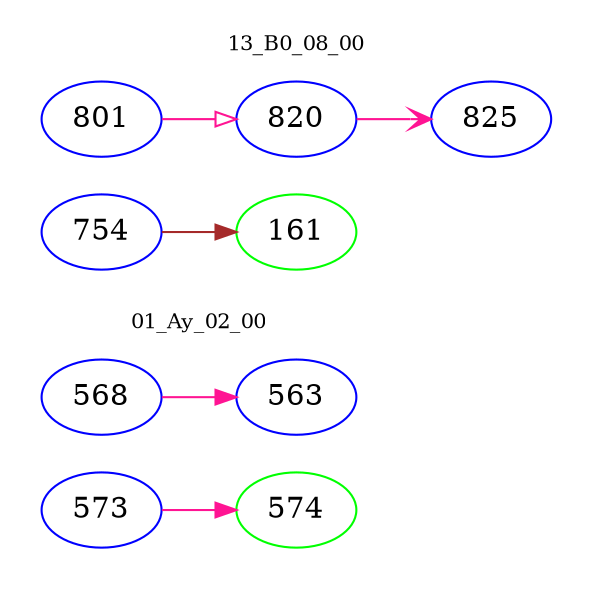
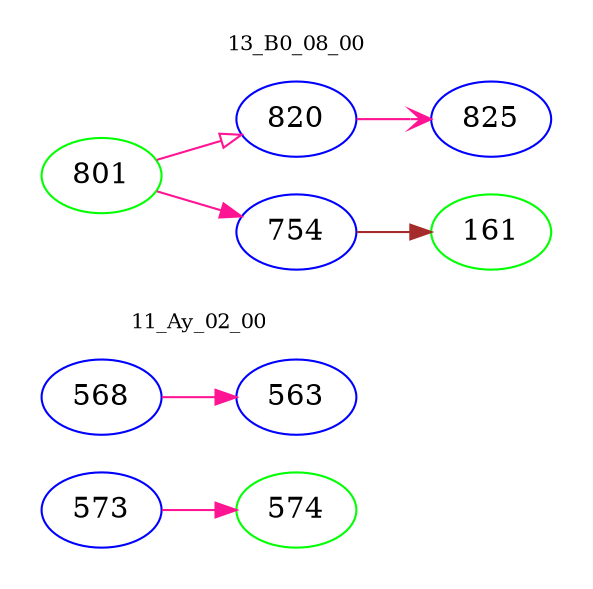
node "801": color blue -> green
edge "801" -> "754": added
cluster "01_Ay_02_00": label "01_Ay_02_00" -> "11_Ay_02_00"
